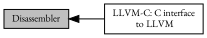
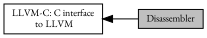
edge "LLVM-C: C interface to LLVM" -> "Disassembler": reversed
